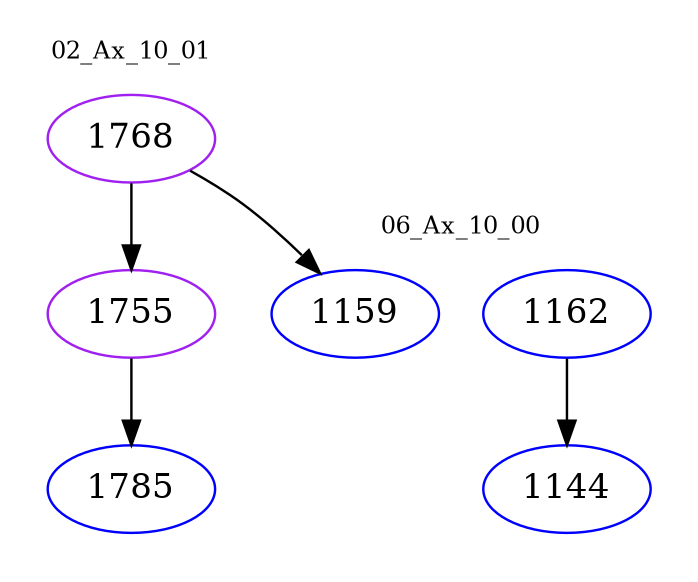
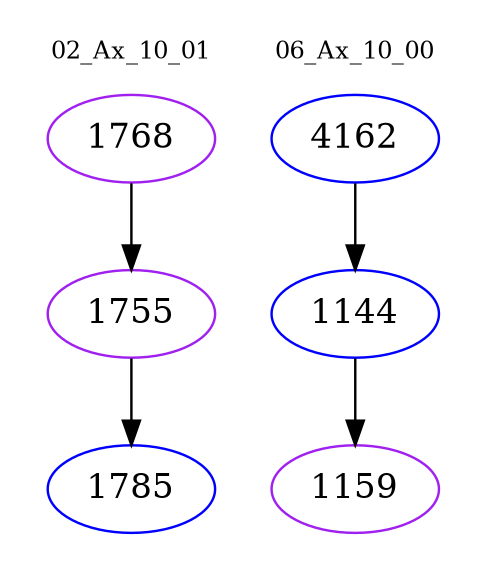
edge "1768" -> "1159": now "1144" -> "1159"
node "1159": color blue -> purple
node "1162": label "1162" -> "4162"
